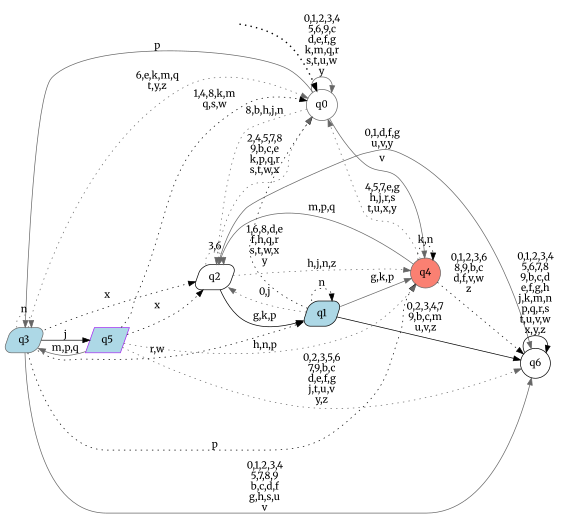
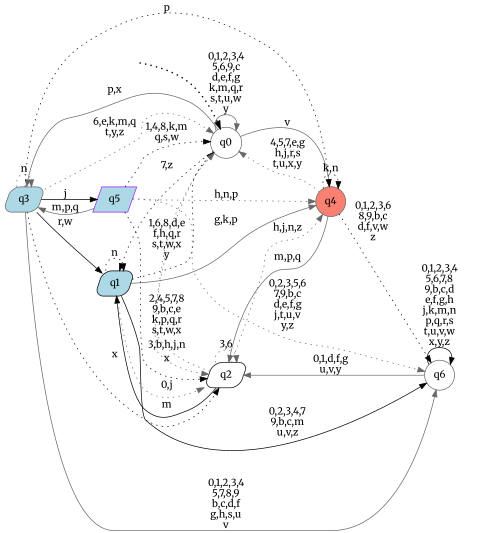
edge "q0" -> "q3": label "p" -> "p,x"
edge "q0" -> "q2": label "8,b,h,j,n" -> "3,b,h,j,n"
edge "q2" -> "q6": reversed
edge "q0" -> "q1": added, label "7,z"
edge "q2" -> "q1": label "g,k,p" -> "m"
edge "q3" -> "q1": style dotted -> solid
node "q6": color black -> gray40
